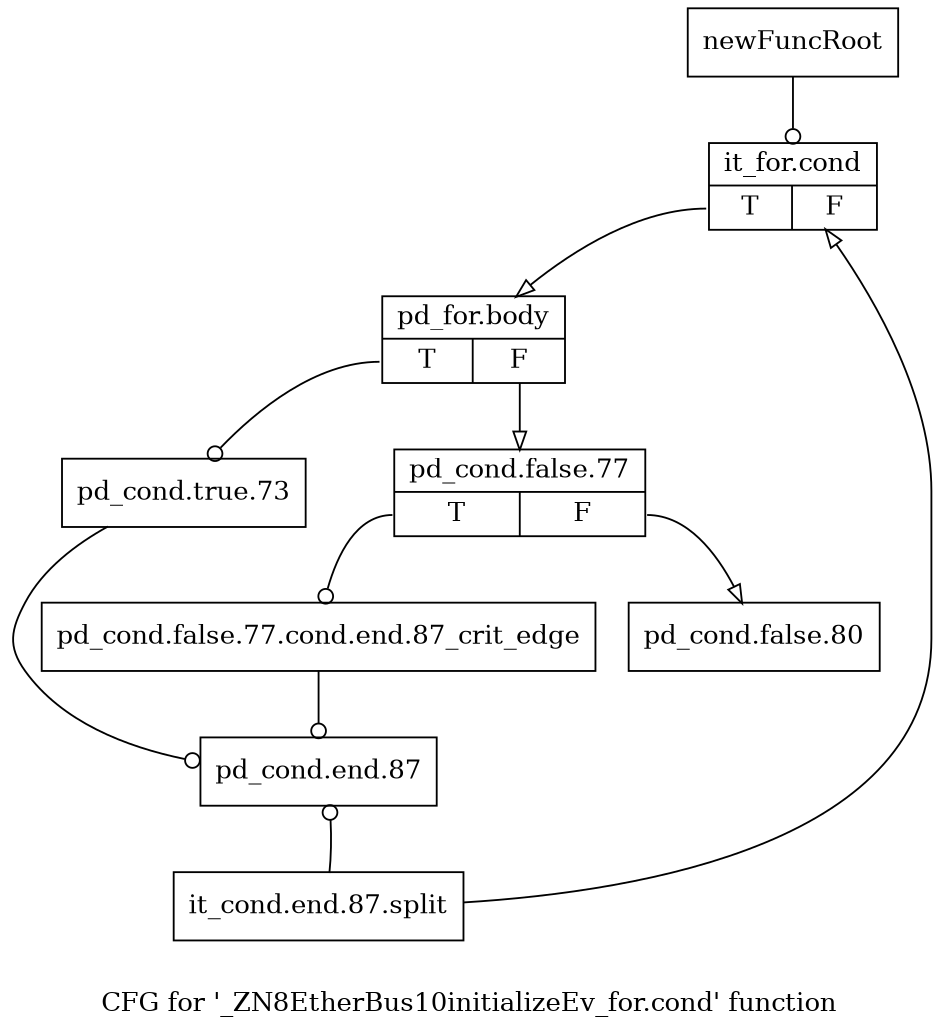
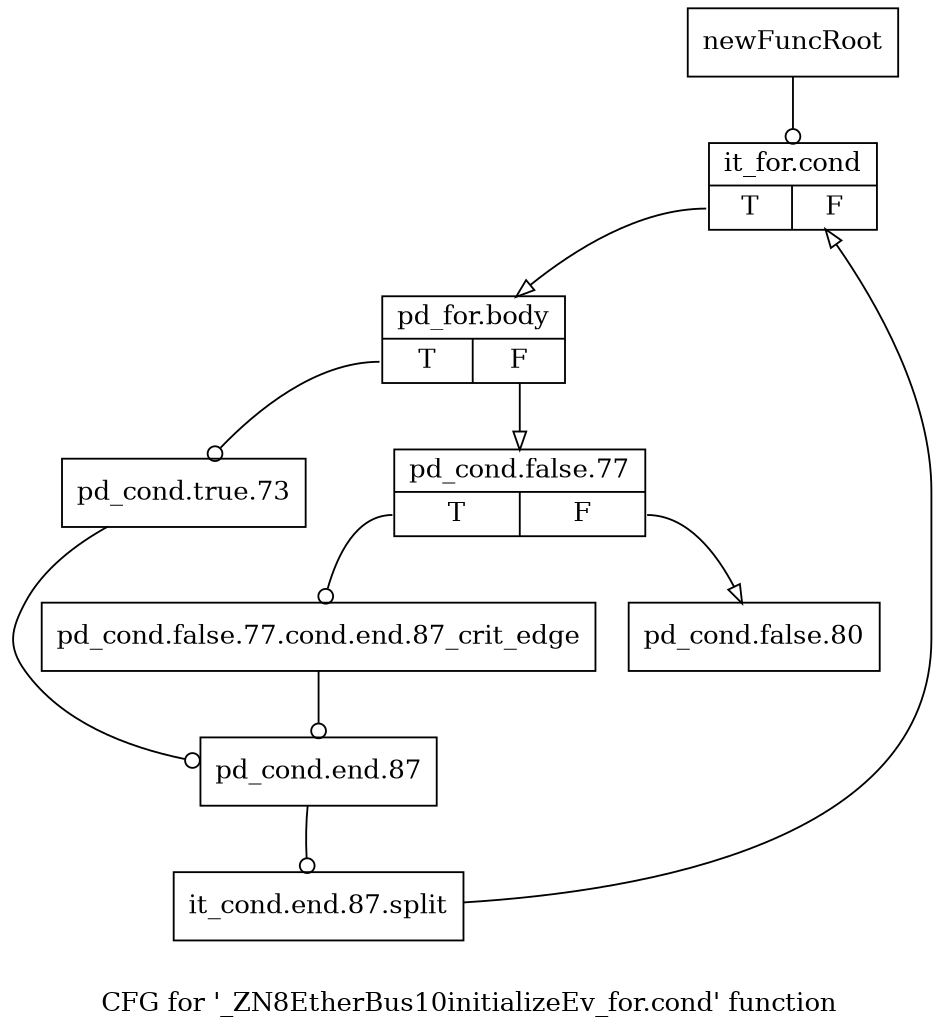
edge "it_cond.end.87.split" -> "pd_cond.end.87": reversed
